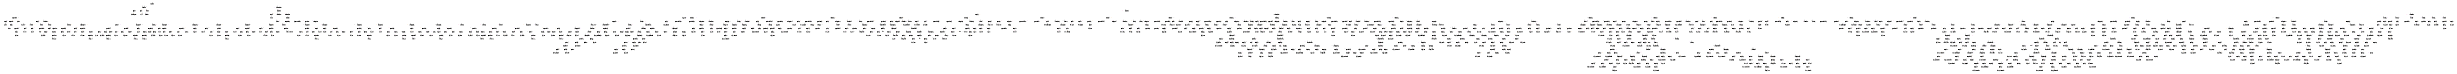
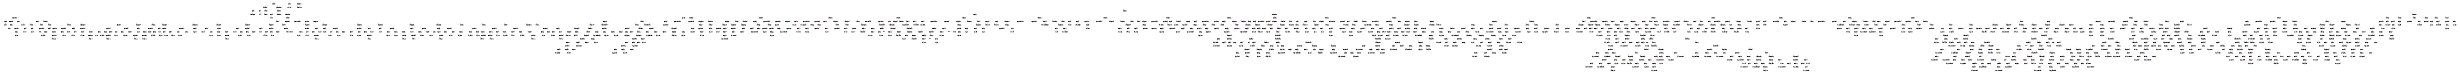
node "StatAssignId26": removed
